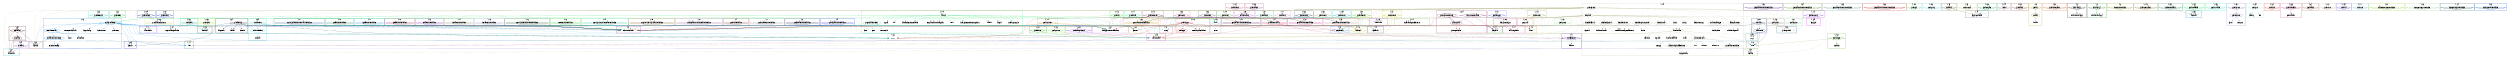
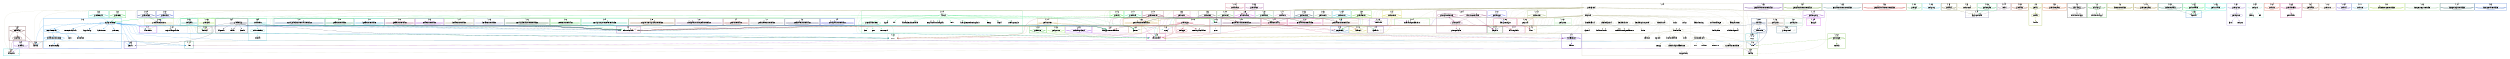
node "statinfo": label "statinfo" -> "execvp"
